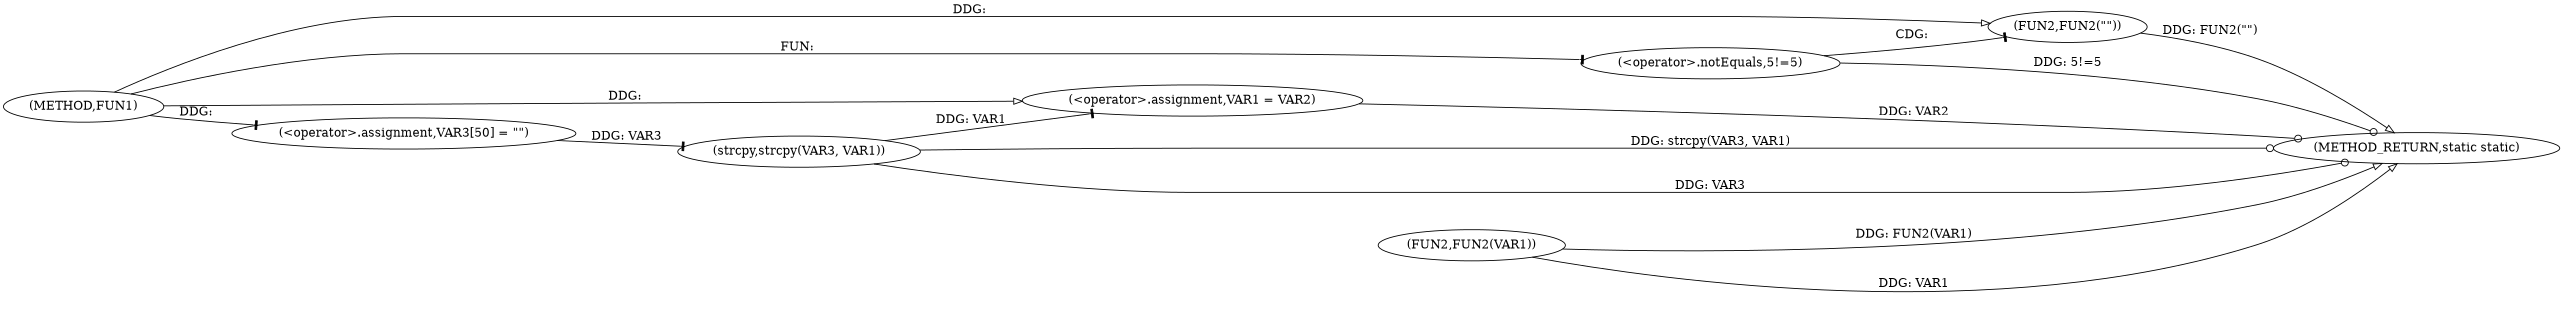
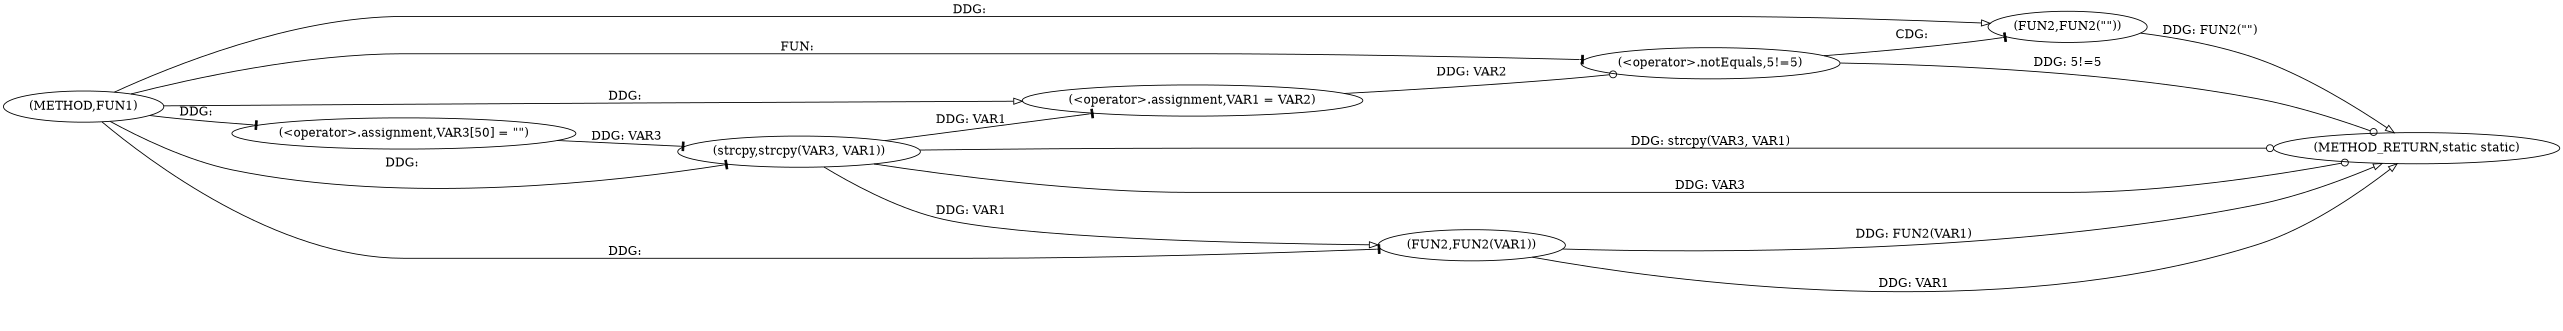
edge "(<operator>.assignment,VAR1 = VAR2)" -> "(METHOD_RETURN,static static)": now "(<operator>.assignment,VAR1 = VAR2)" -> "(<operator>.notEquals,5!=5)"
edge "(METHOD,FUN1)" -> "(strcpy,strcpy(VAR3, VAR1))": added, label "DDG:"
edge "(strcpy,strcpy(VAR3, VAR1))" -> "(FUN2,FUN2(VAR1))": added, label "DDG: VAR1"
edge "(METHOD,FUN1)" -> "(FUN2,FUN2(VAR1))": added, label "DDG:"
